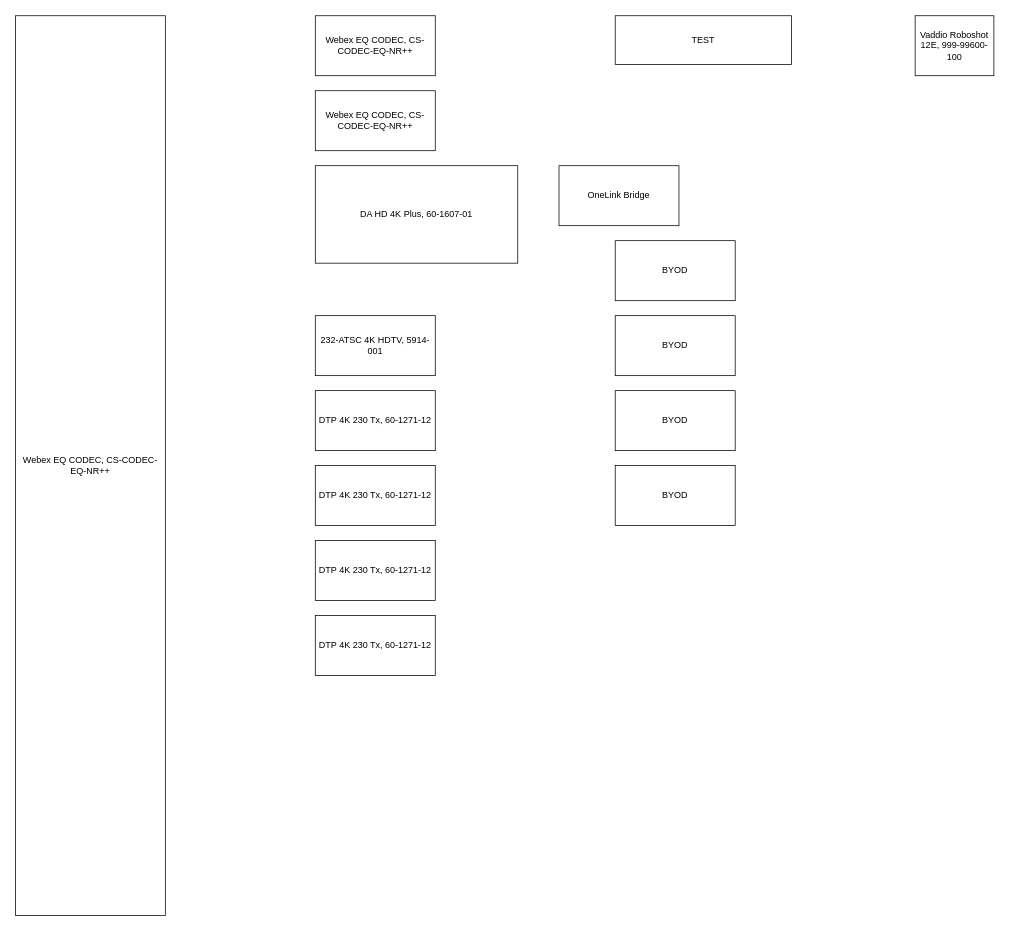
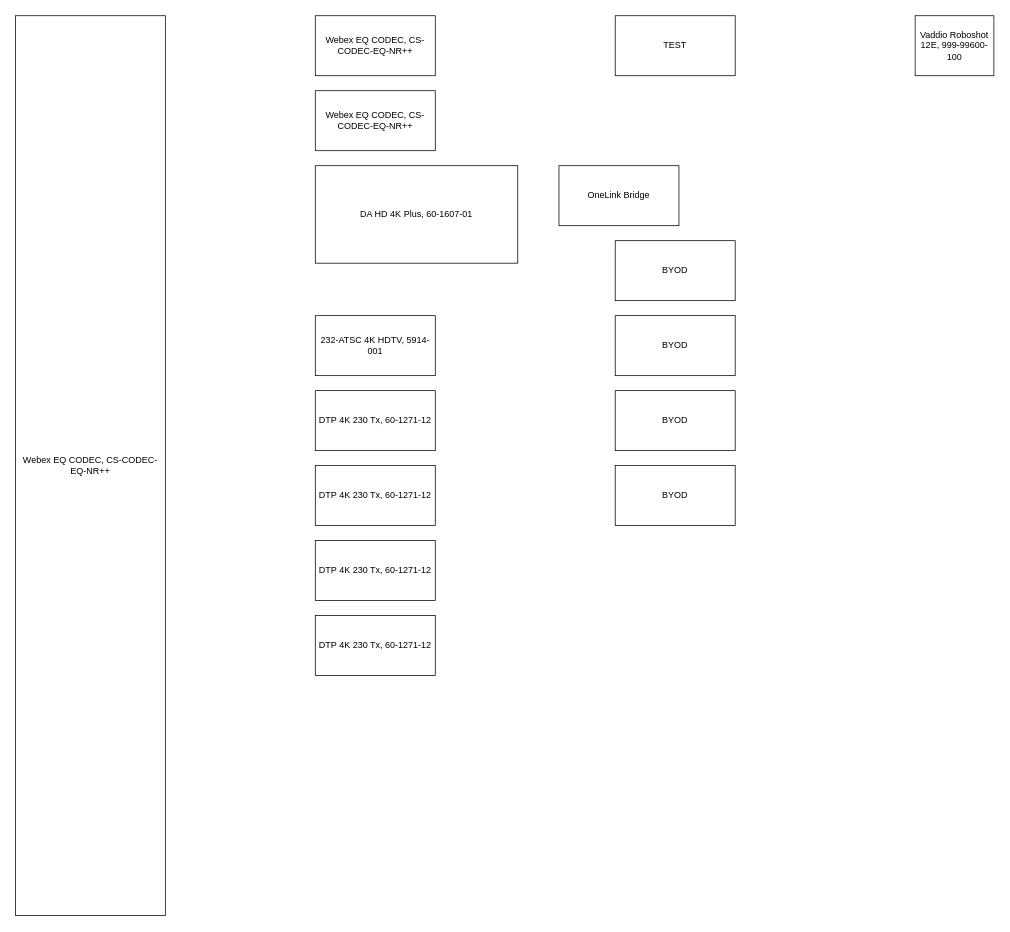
node "TEST": size 176x49 -> 120x60
